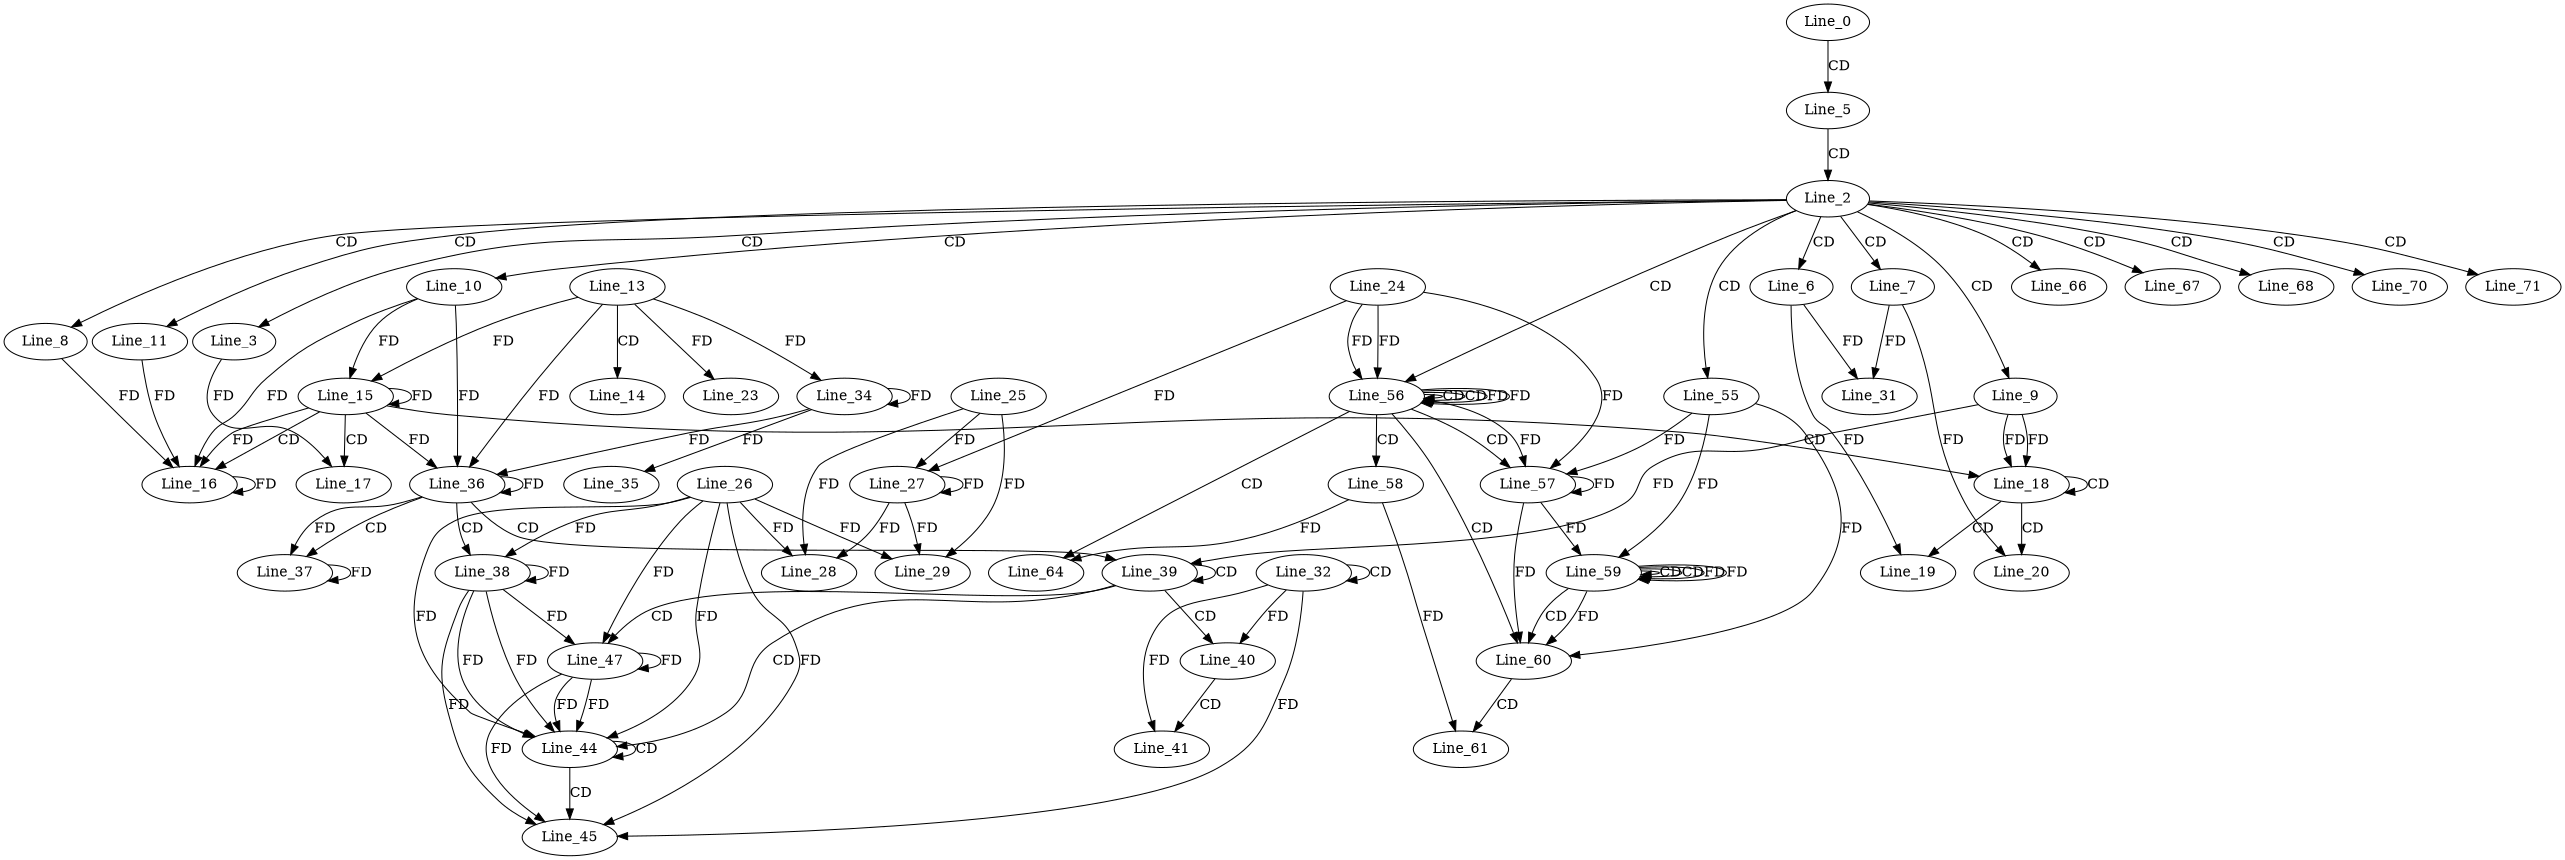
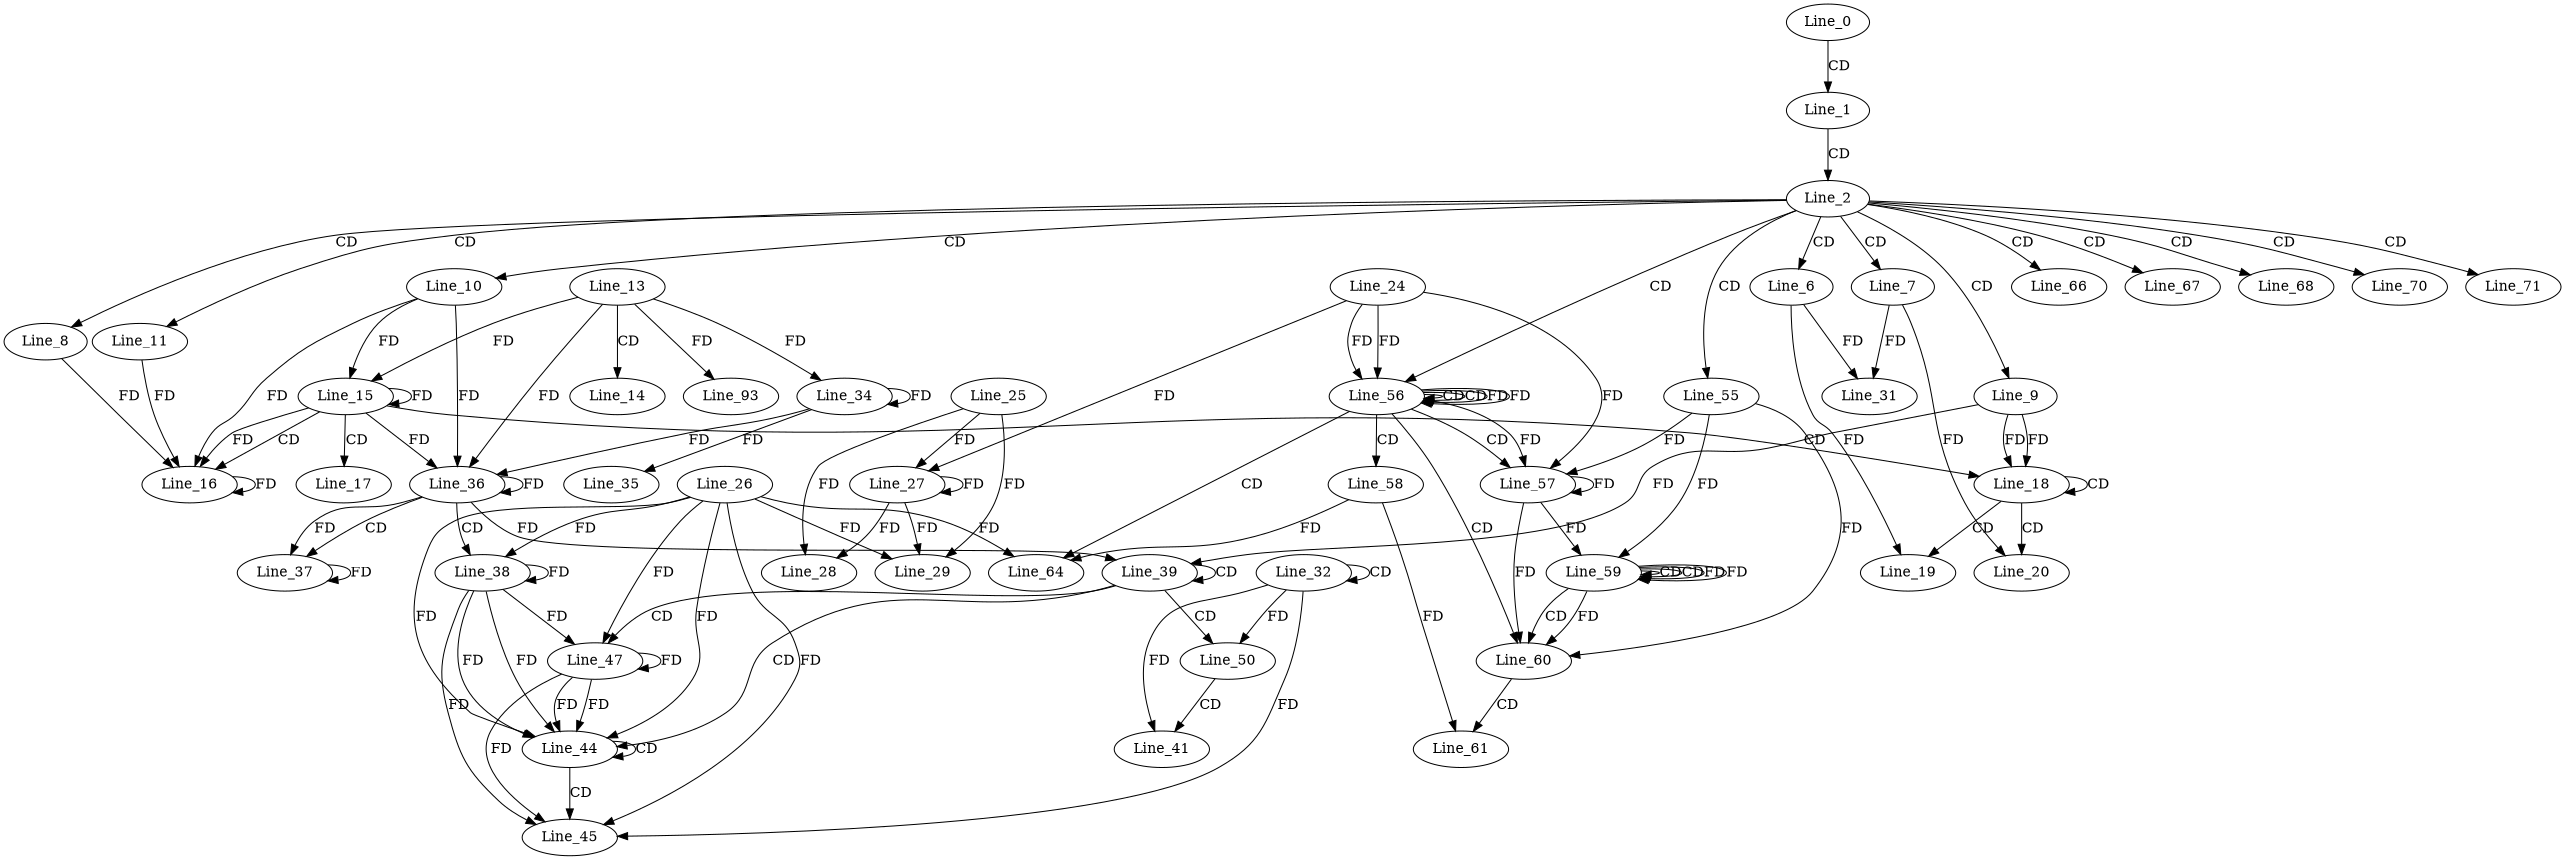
node "Line_5": label "Line_5" -> "Line_1"
node "Line_3": removed
node "Line_23": label "Line_23" -> "Line_93"
edge "Line_26" -> "Line_28": now "Line_26" -> "Line_64"
edge "Line_36" -> "Line_39": label "CD" -> "FD"
node "Line_40": label "Line_40" -> "Line_50"
